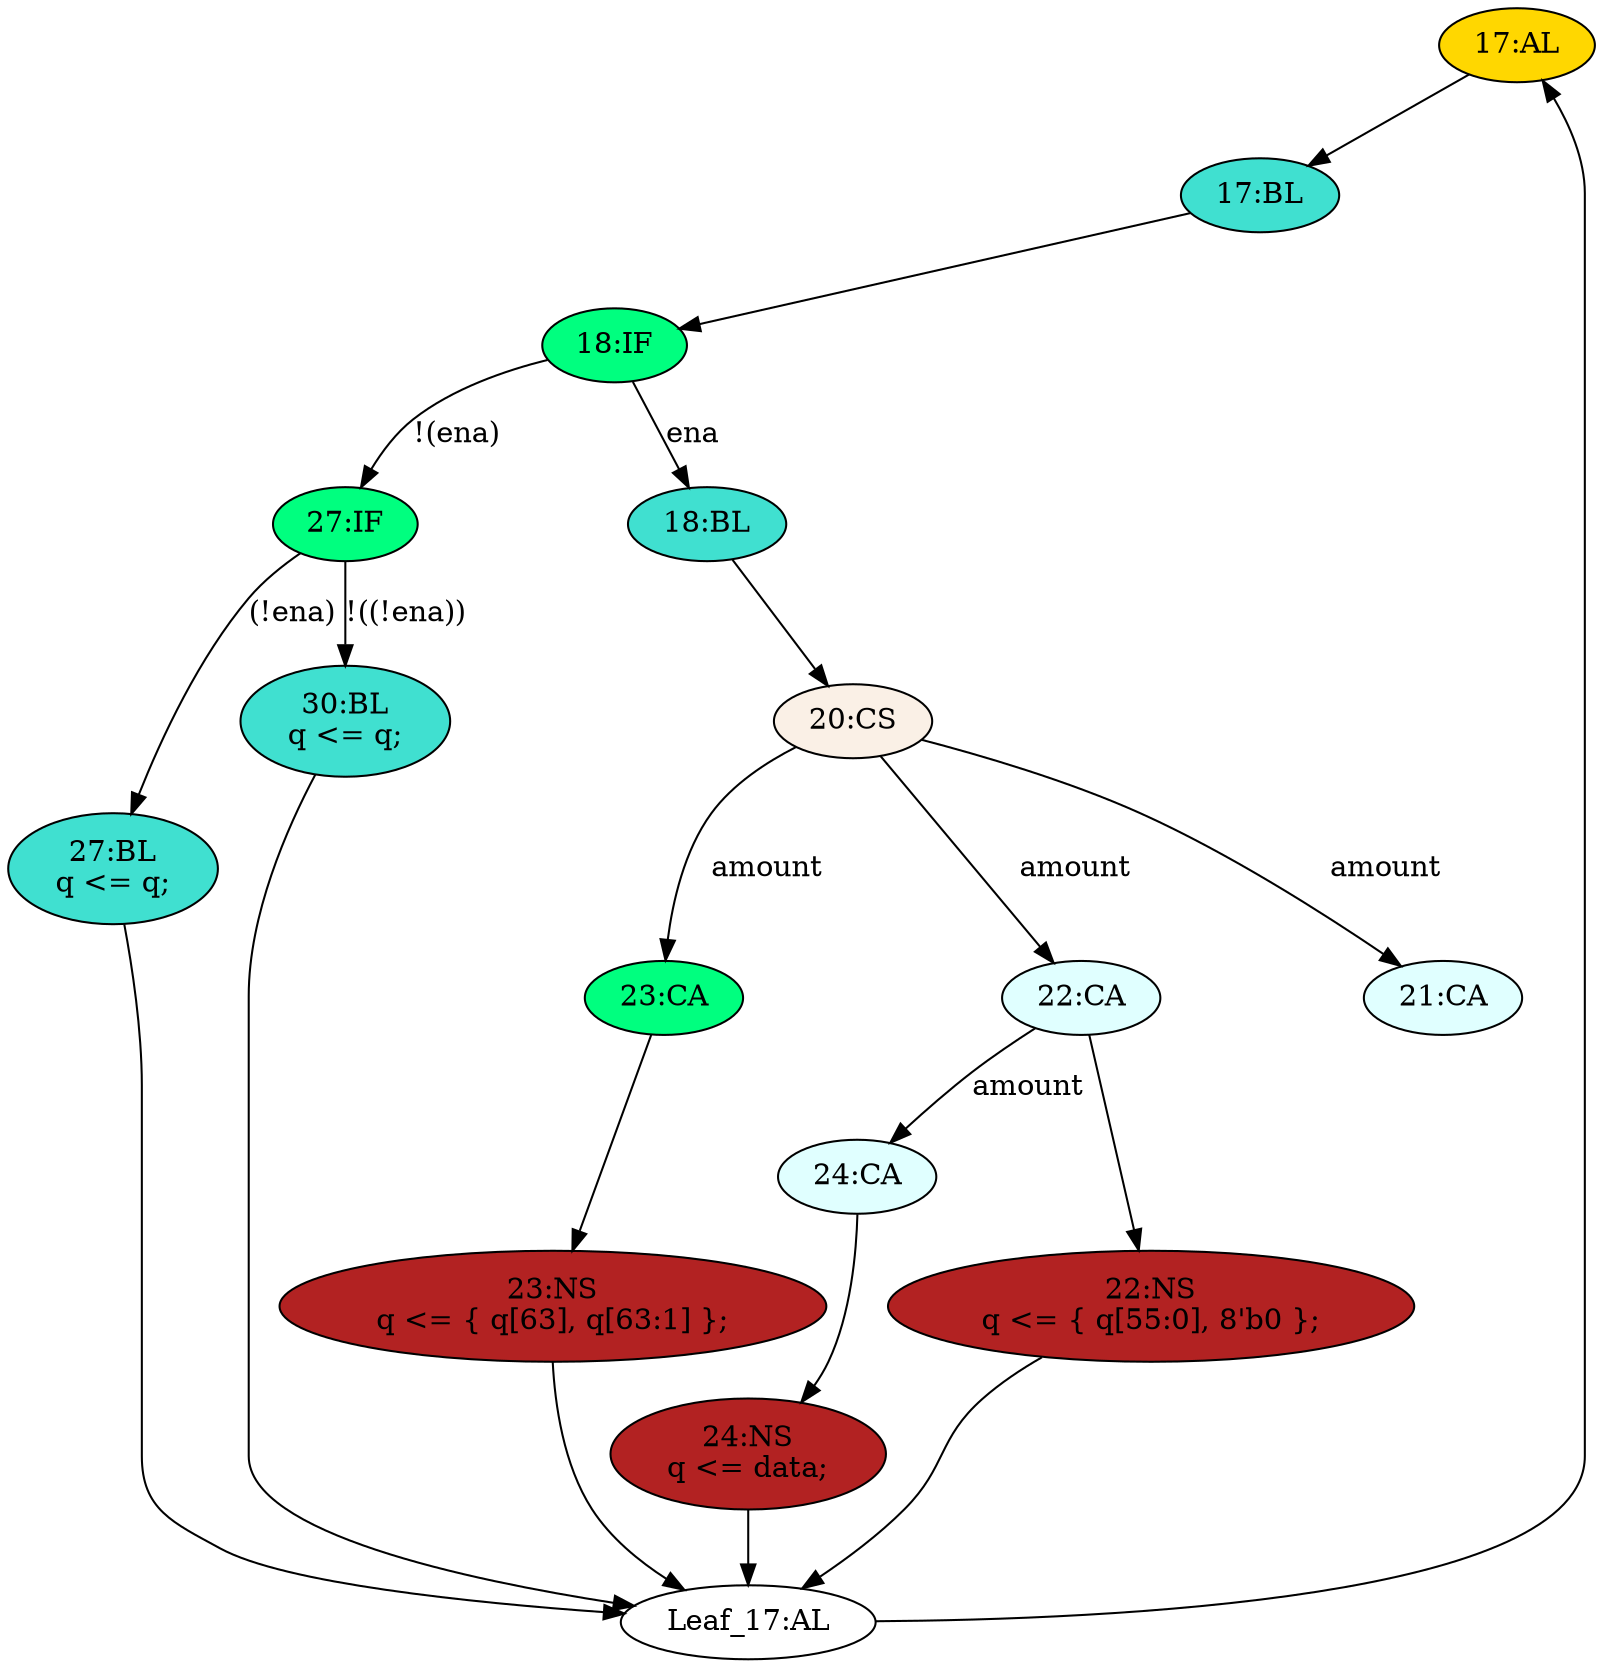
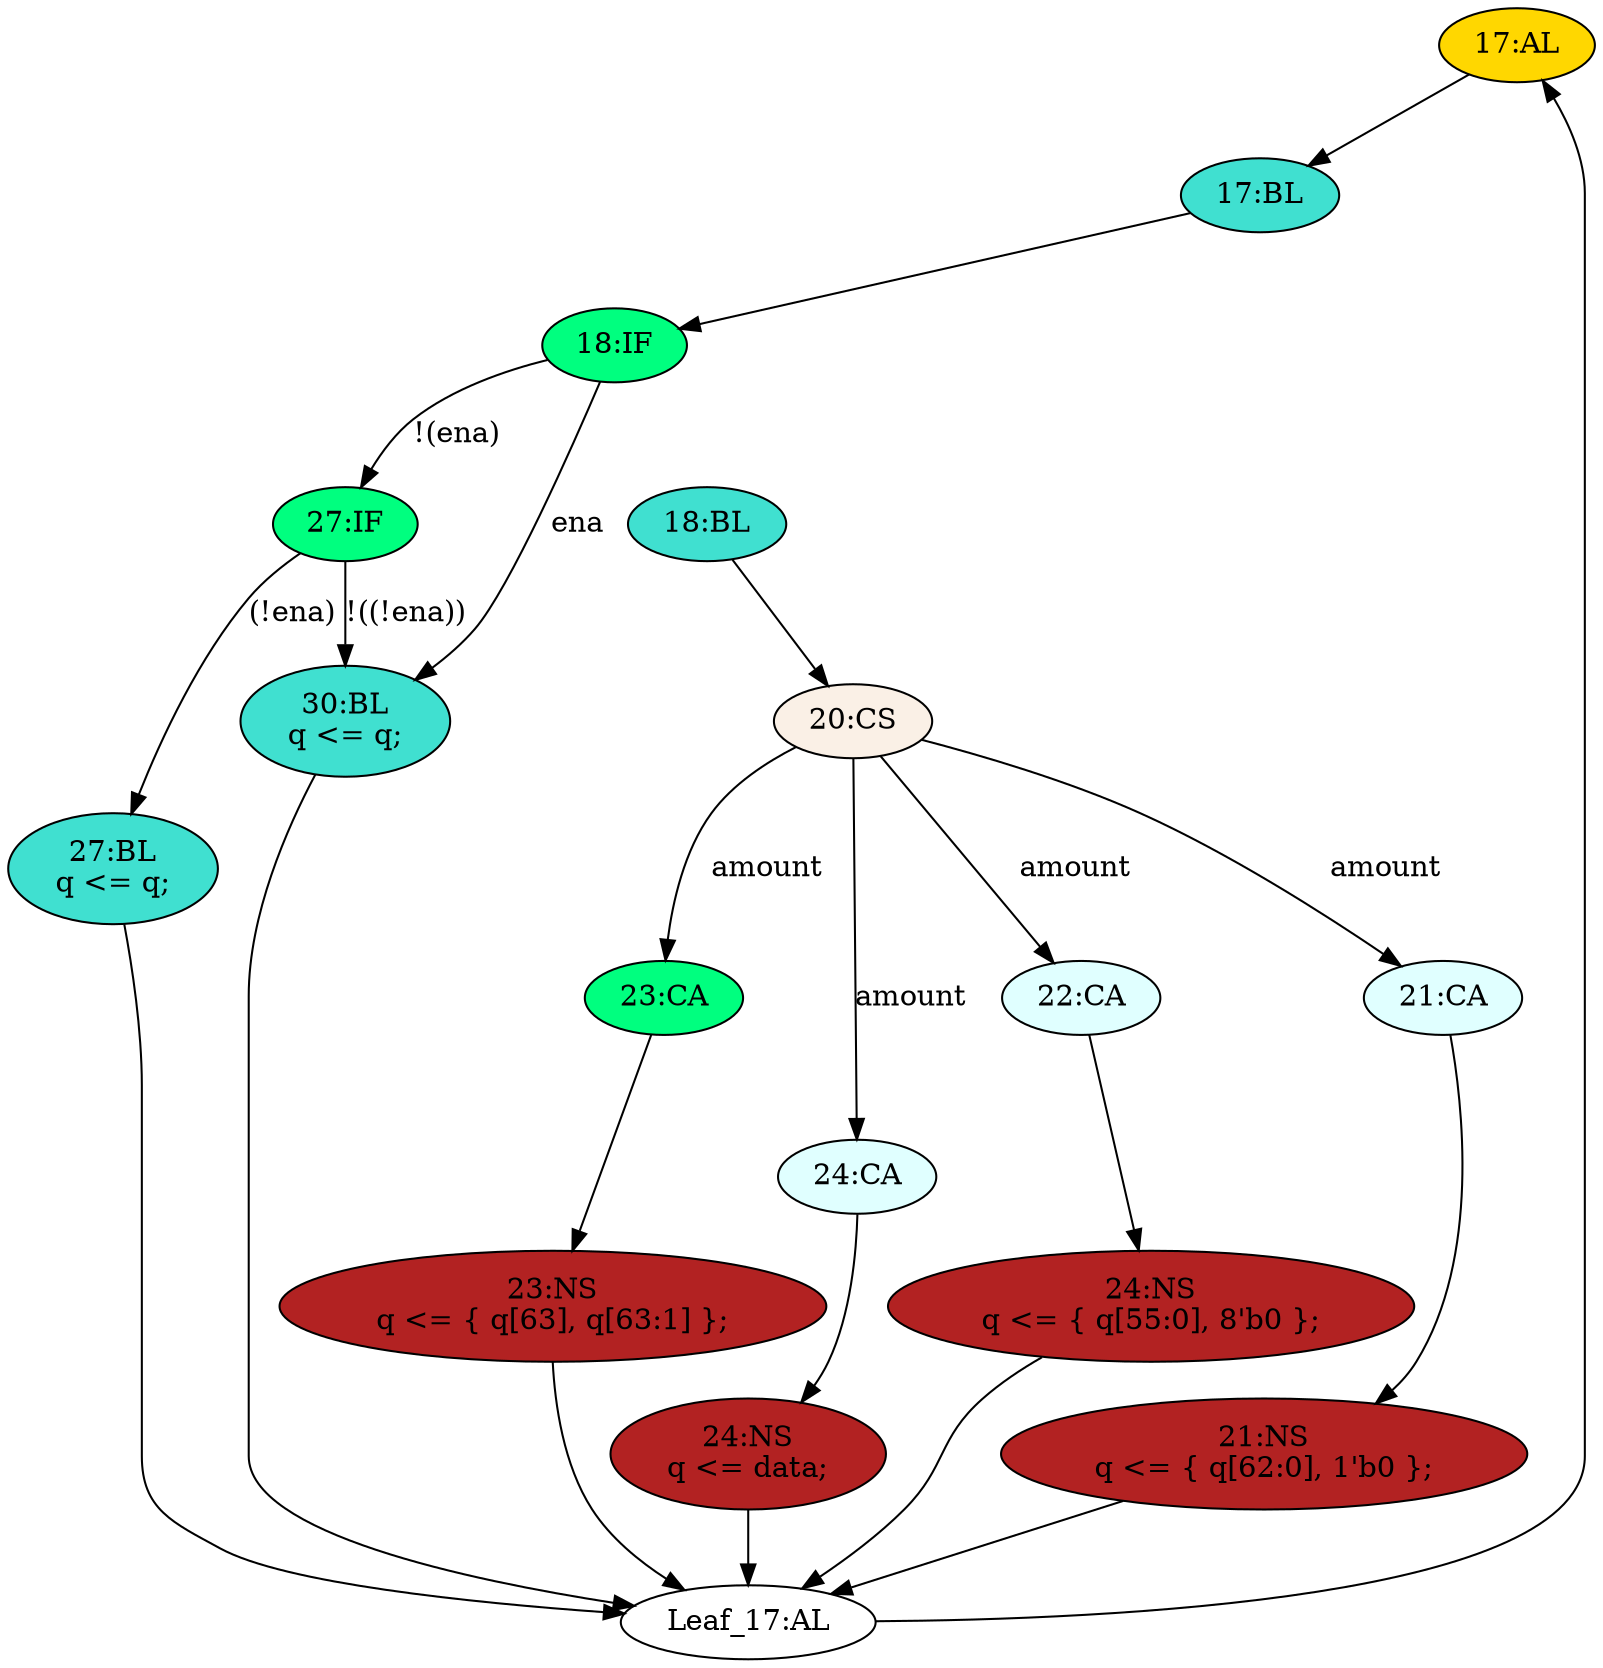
edge "18:IF" -> "18:BL": now "18:IF" -> "30:BL q <= q;"
edge "22:CA" -> "24:CA": now "20:CS" -> "24:CA"
node "22:NS q <= { q[55:0], 8'b0 };": label "22:NS q <= { q[55:0], 8'b0 };" -> "24:NS q <= { q[55:0], 8'b0 };"
node "21:NS q <= { q[62:0], 1'b0 };": added
